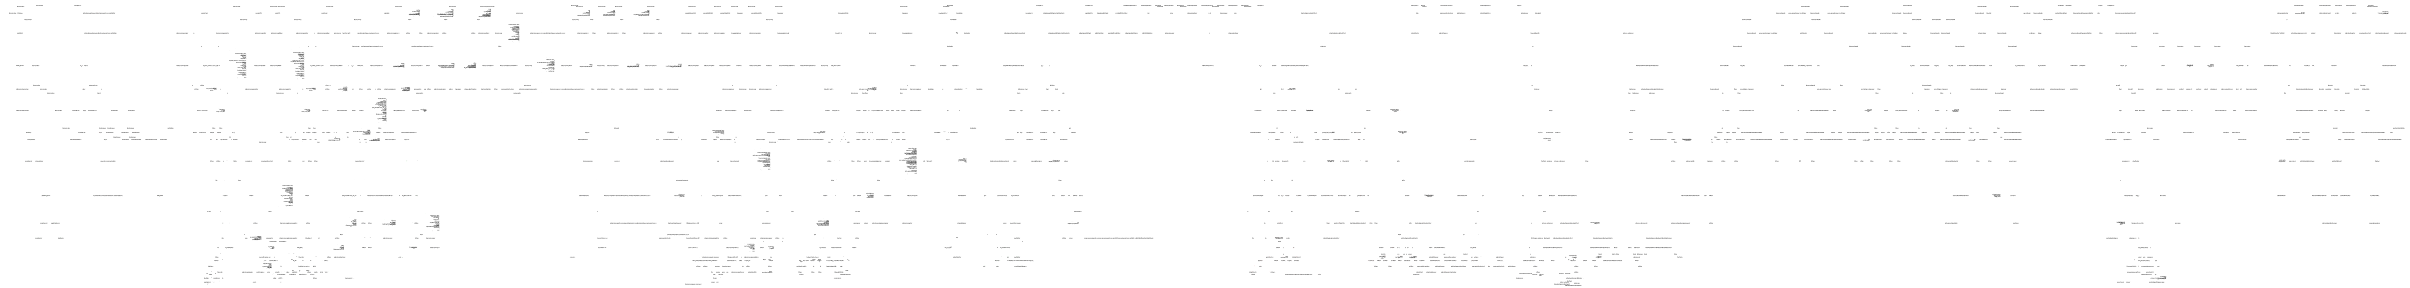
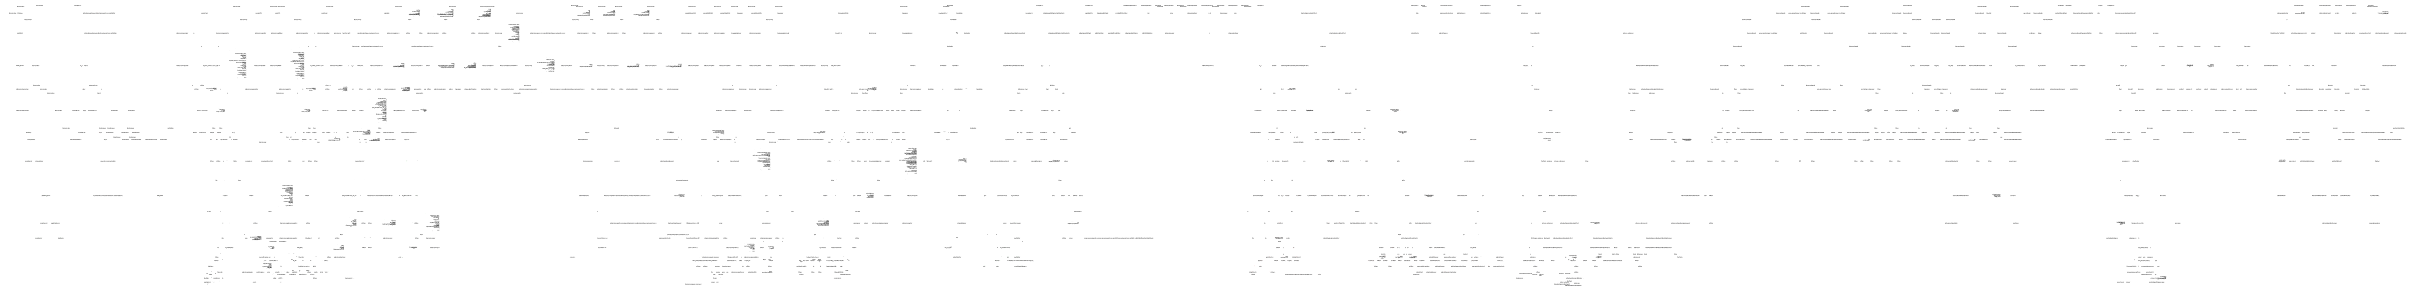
node "Exit HangFire.States.JobState.GetProperties()": removed
